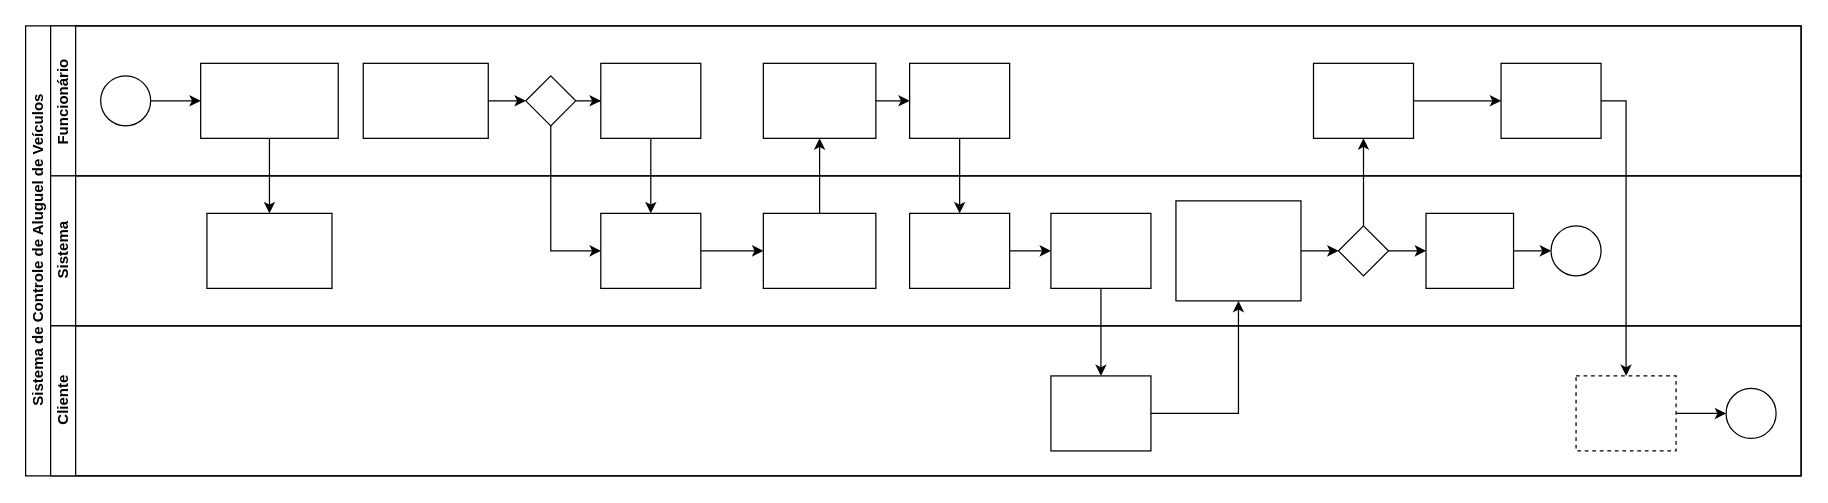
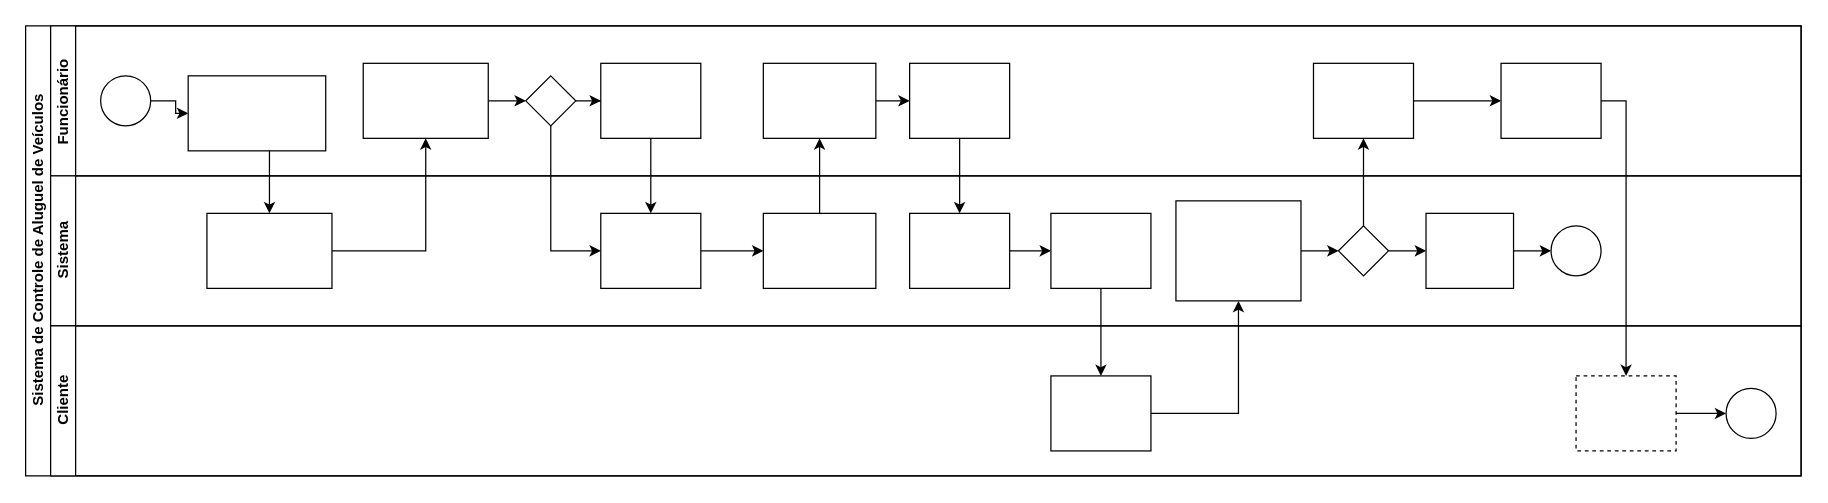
node "Selecionar a opção de Locação de Veículos": moved (269, 101) -> (257, 113)
edge "Carregar clientes registrados" -> "Localizar o cliente desejado": added
